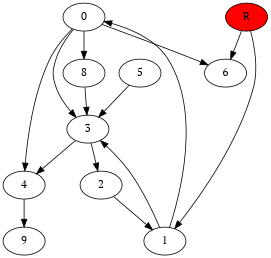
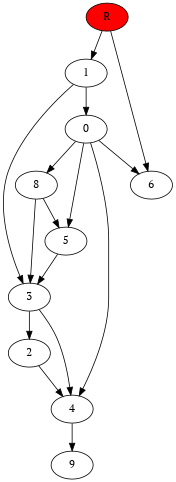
edge "0" -> "3": now "0" -> "5"
edge "8" -> "5": added
edge "2" -> "1": now "2" -> "4"
